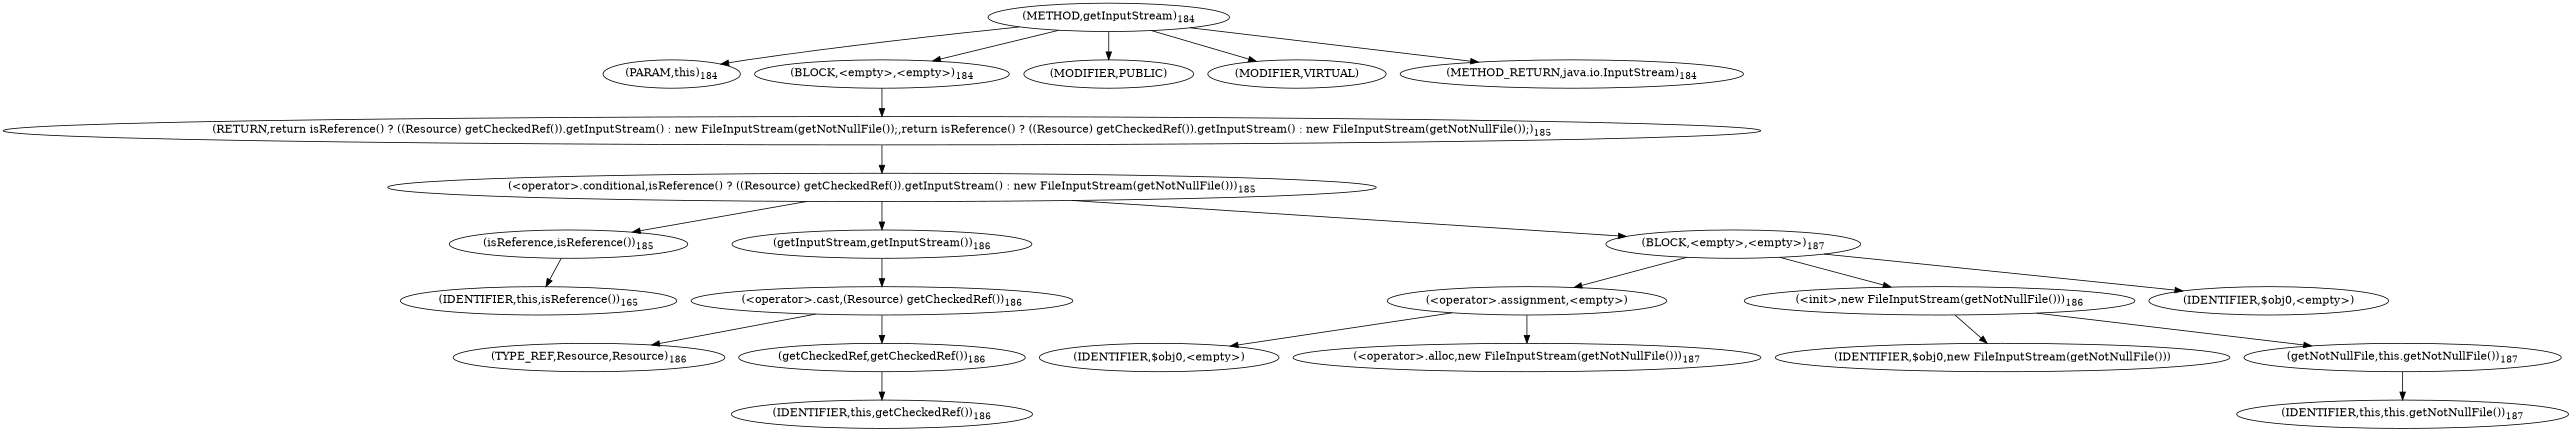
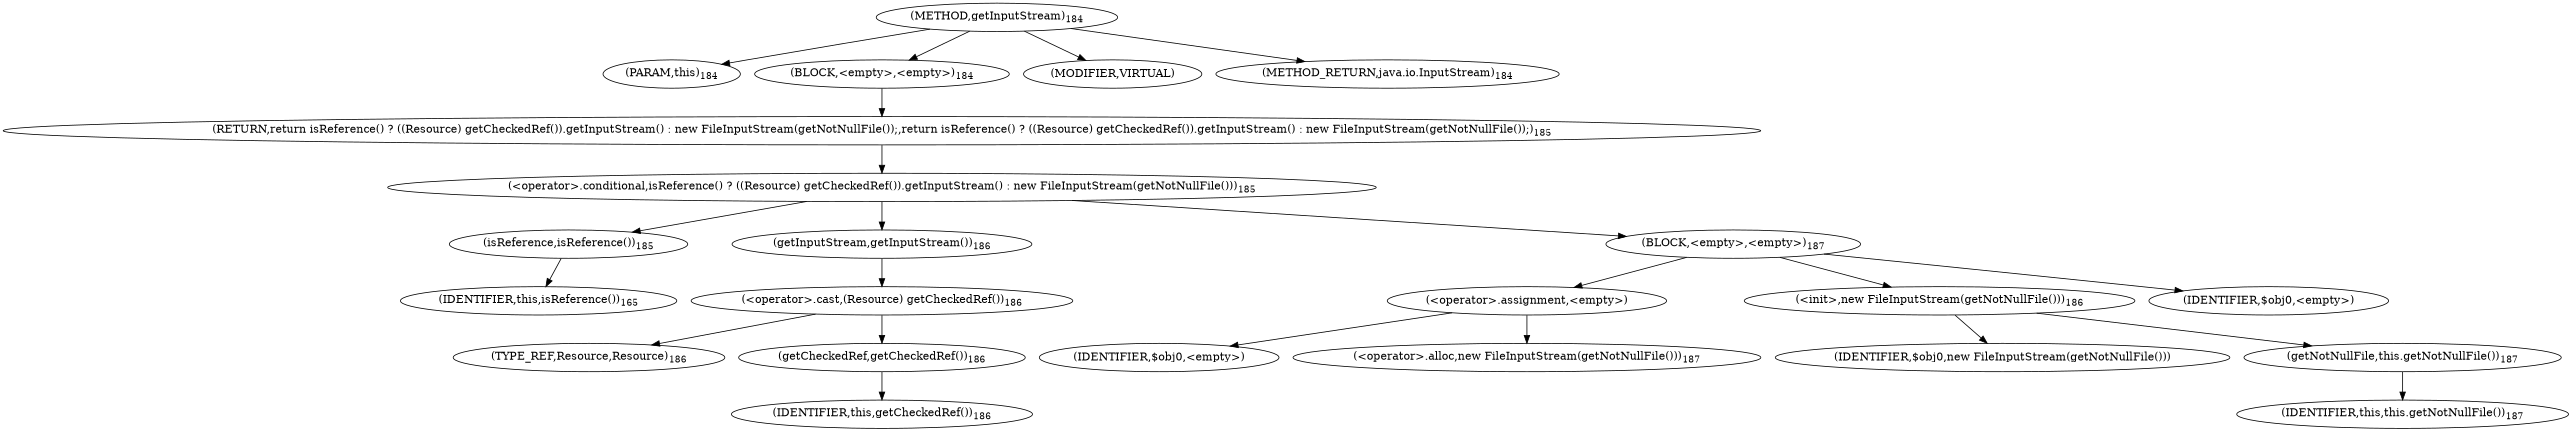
node "(MODIFIER,PUBLIC)": removed
